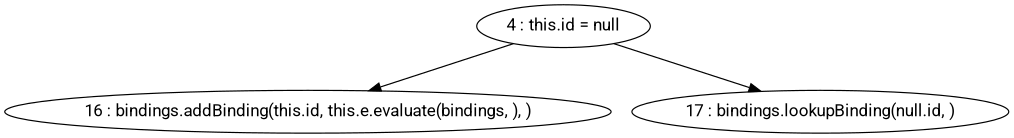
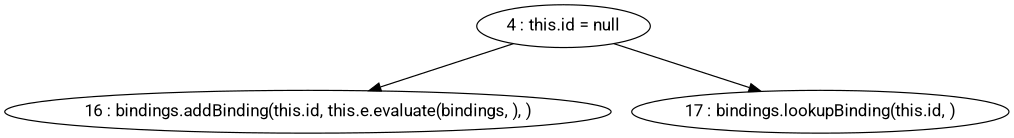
node "17 : bindings.lookupBinding(null.id, )": label "17 : bindings.lookupBinding(null.id, )" -> "17 : bindings.lookupBinding(this.id, )"
